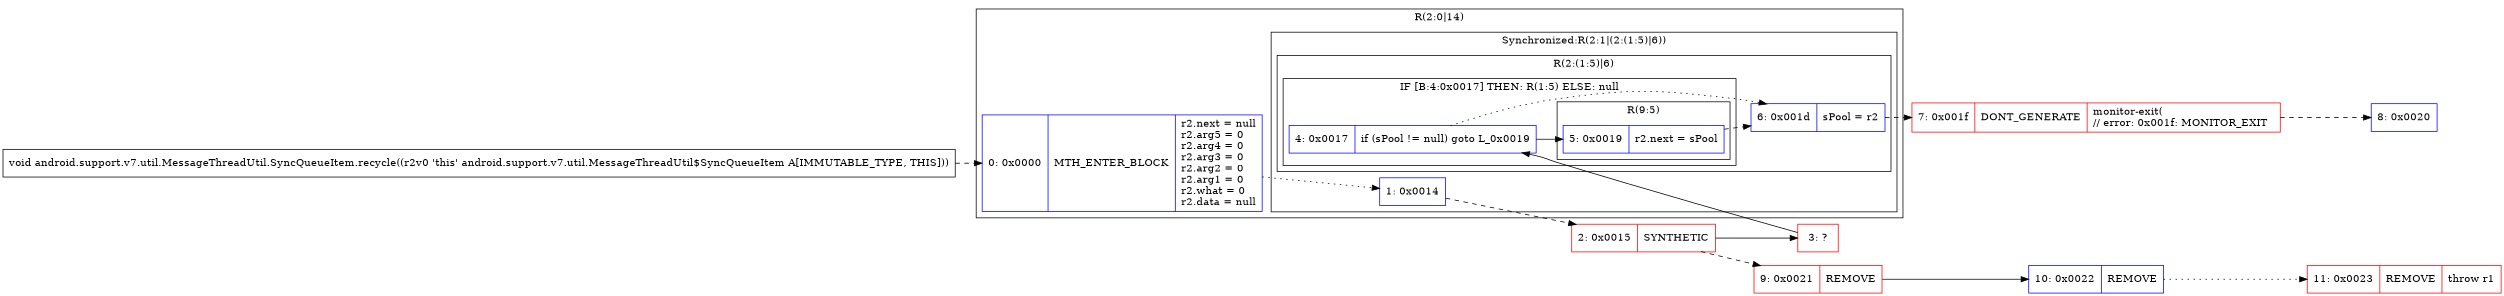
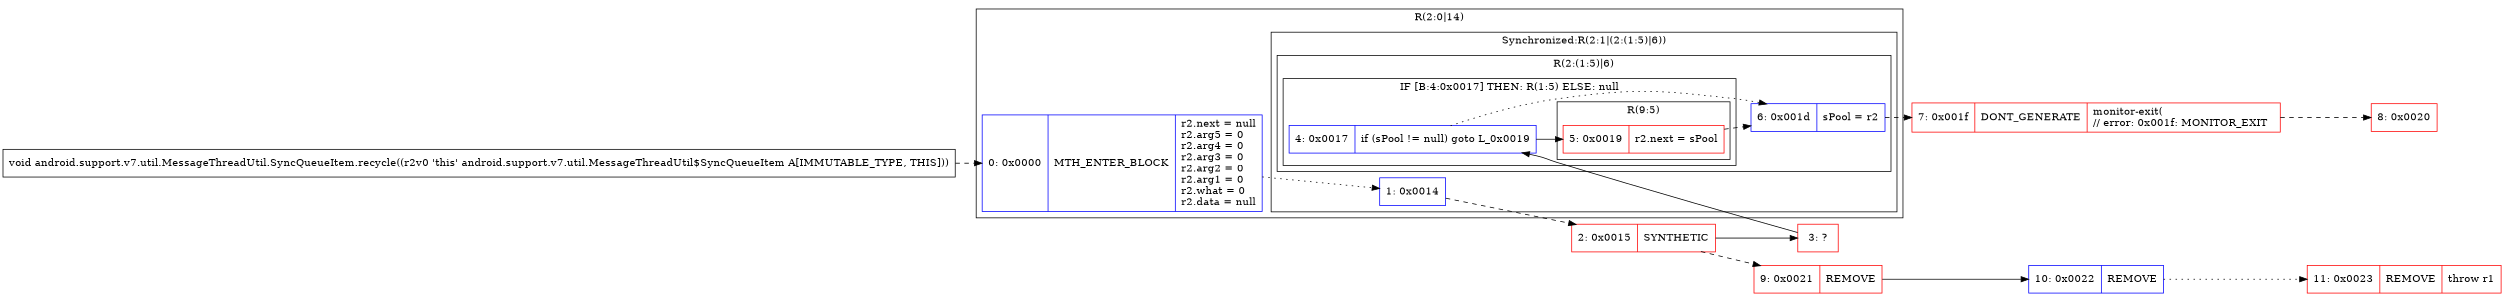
node "8: 0x0020": color blue -> red
node "5: 0x0019": color blue -> red
